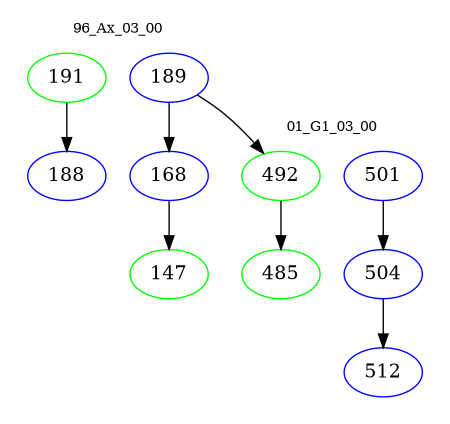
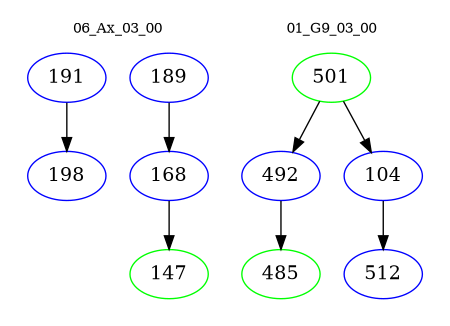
cluster "96_Ax_03_00": label "96_Ax_03_00" -> "06_Ax_03_00"
node "191": color green -> blue
edge "189" -> "492": now "501" -> "492"
cluster "01_G1_03_00": label "01_G1_03_00" -> "01_G9_03_00"
node "188": label "188" -> "198"
node "492": color green -> blue
node "501": color blue -> green
node "504": label "504" -> "104"
